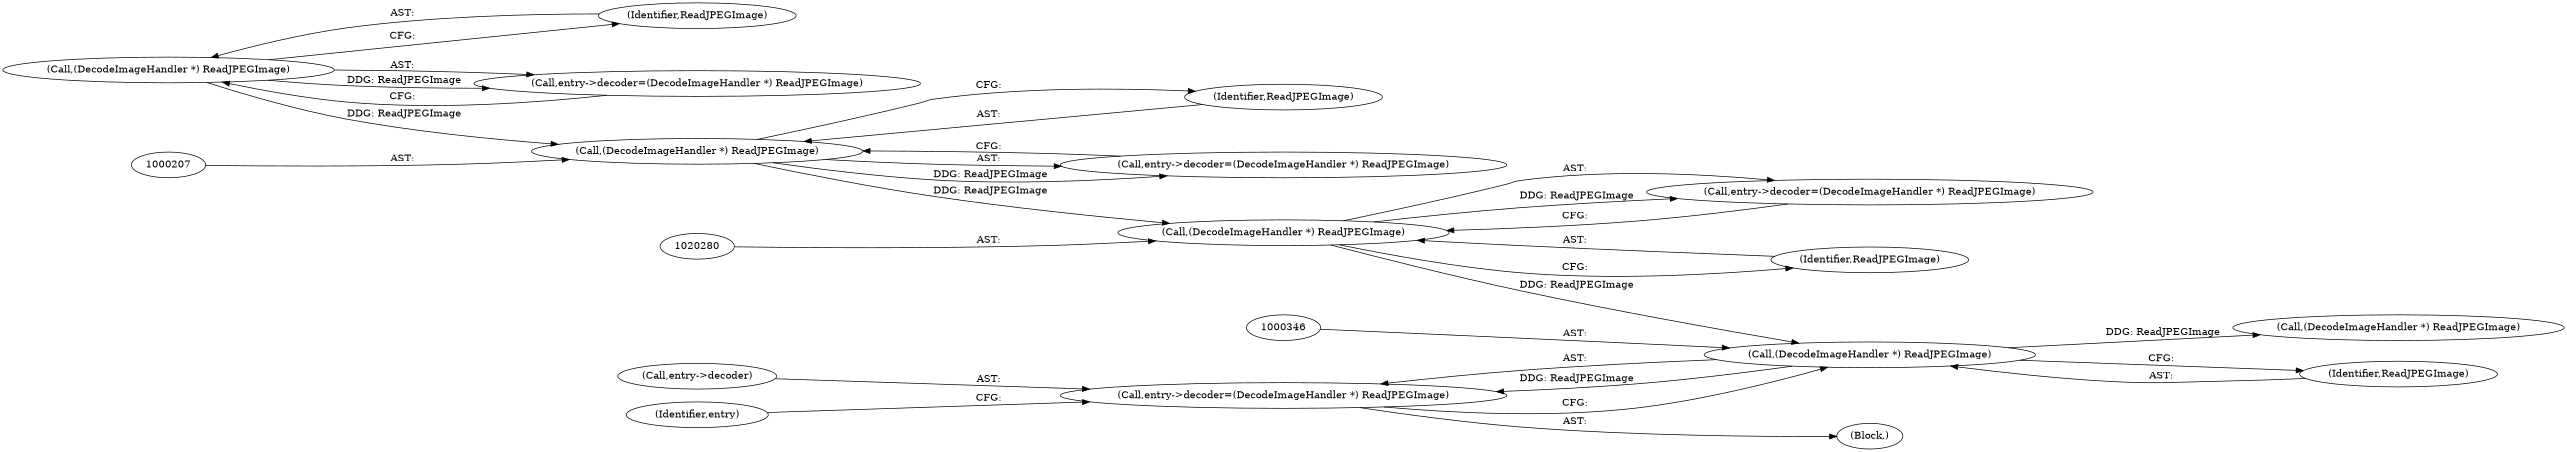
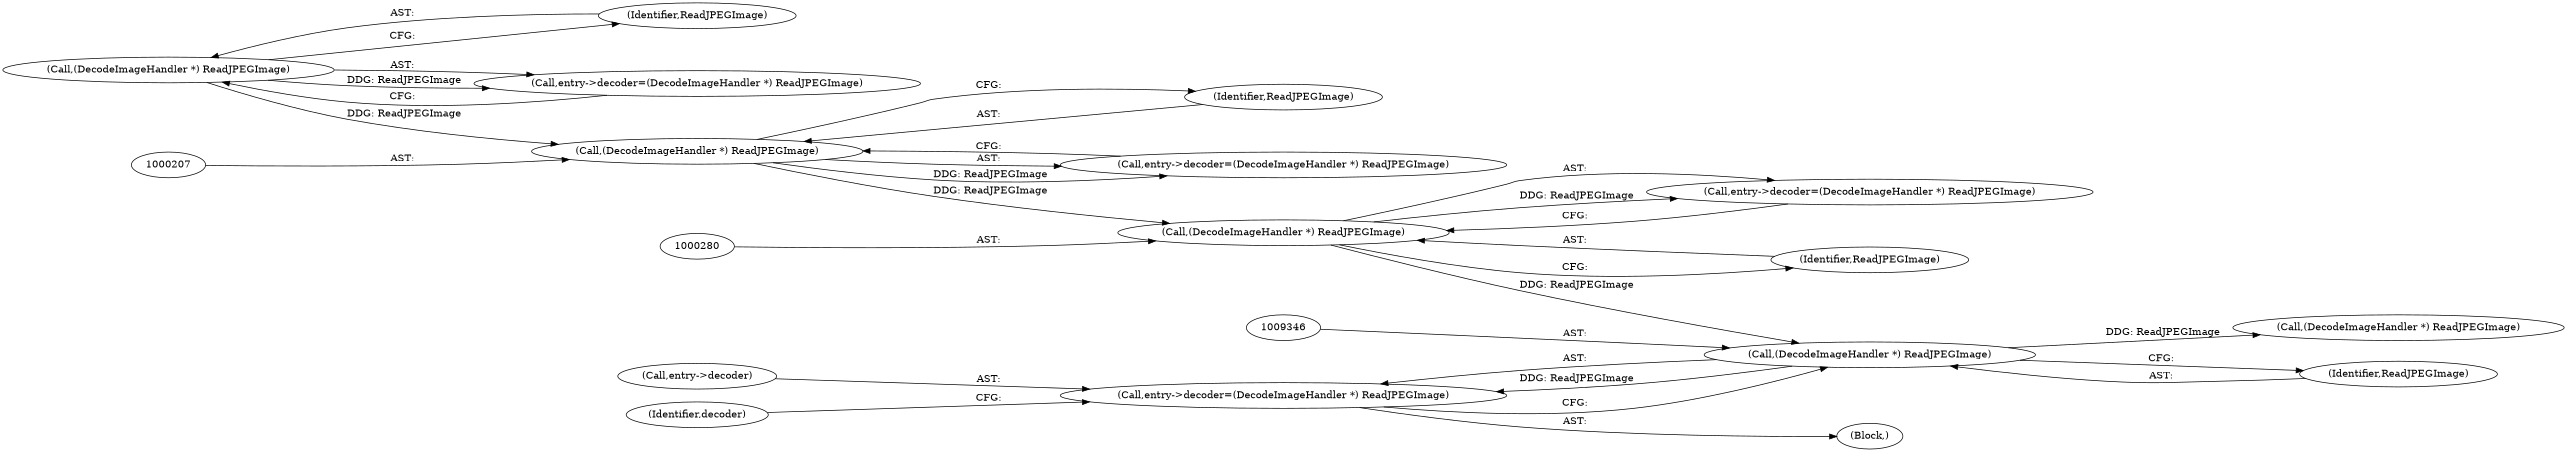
node "1020280": label "1020280" -> "1000280"
node "1000346": label "1000346" -> "1009346"
node "(Identifier,entry)": label "(Identifier,entry)" -> "(Identifier,decoder)"
